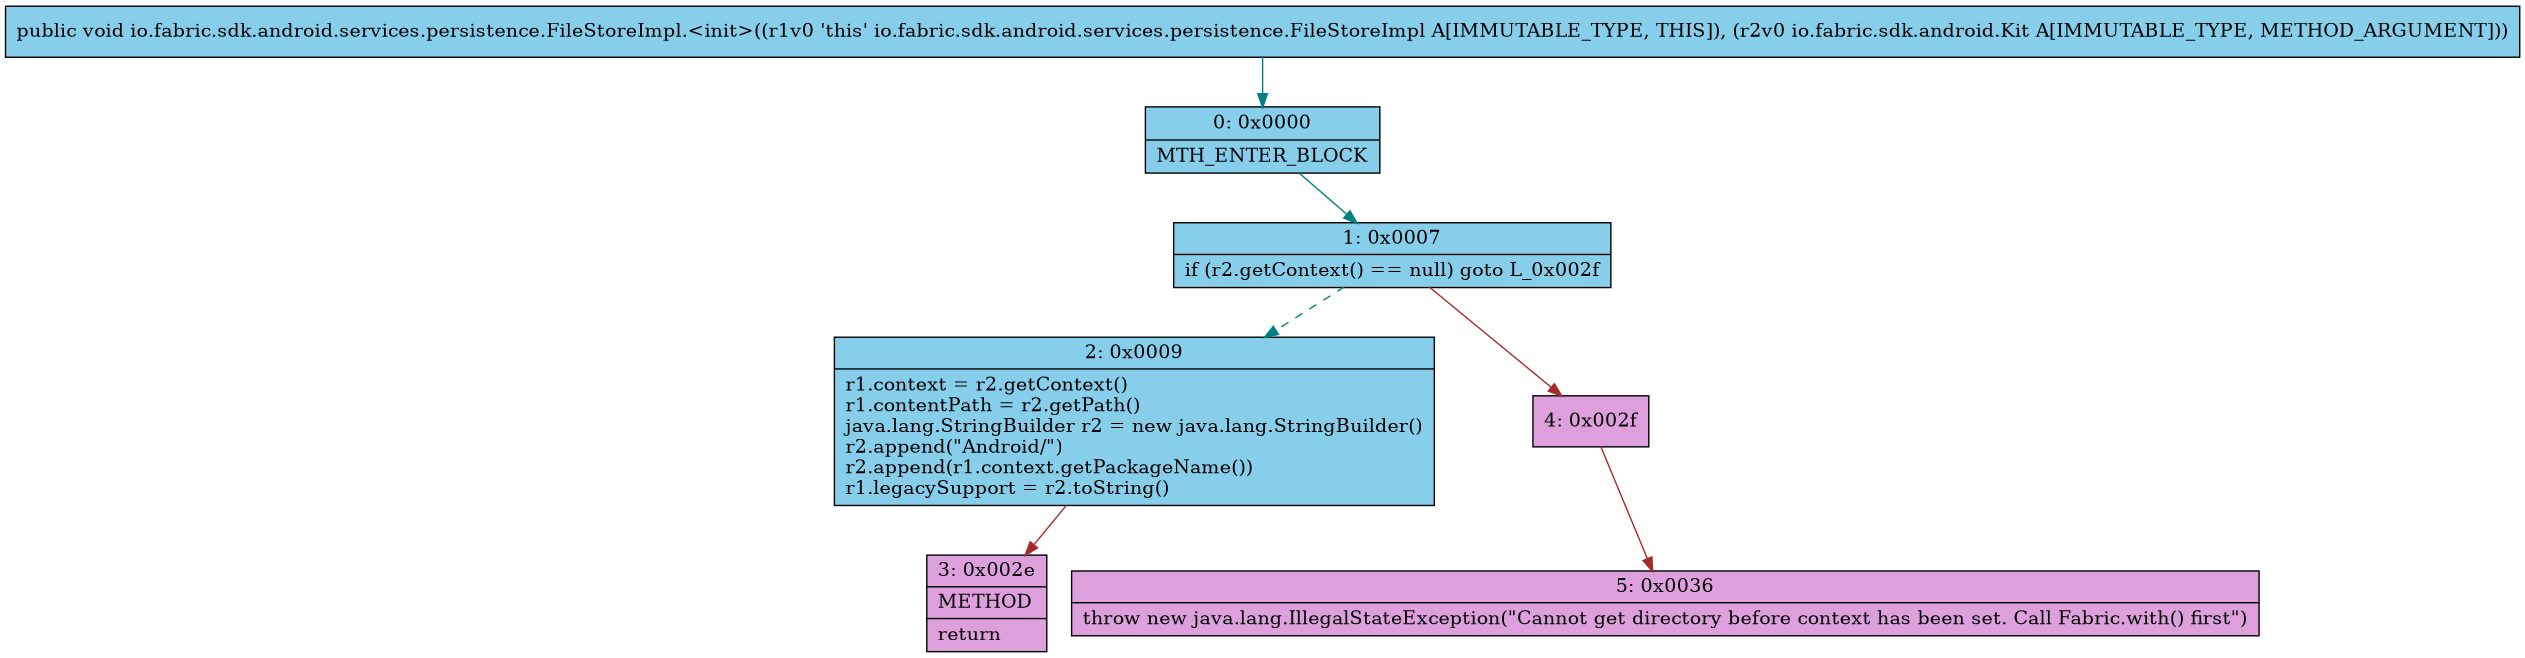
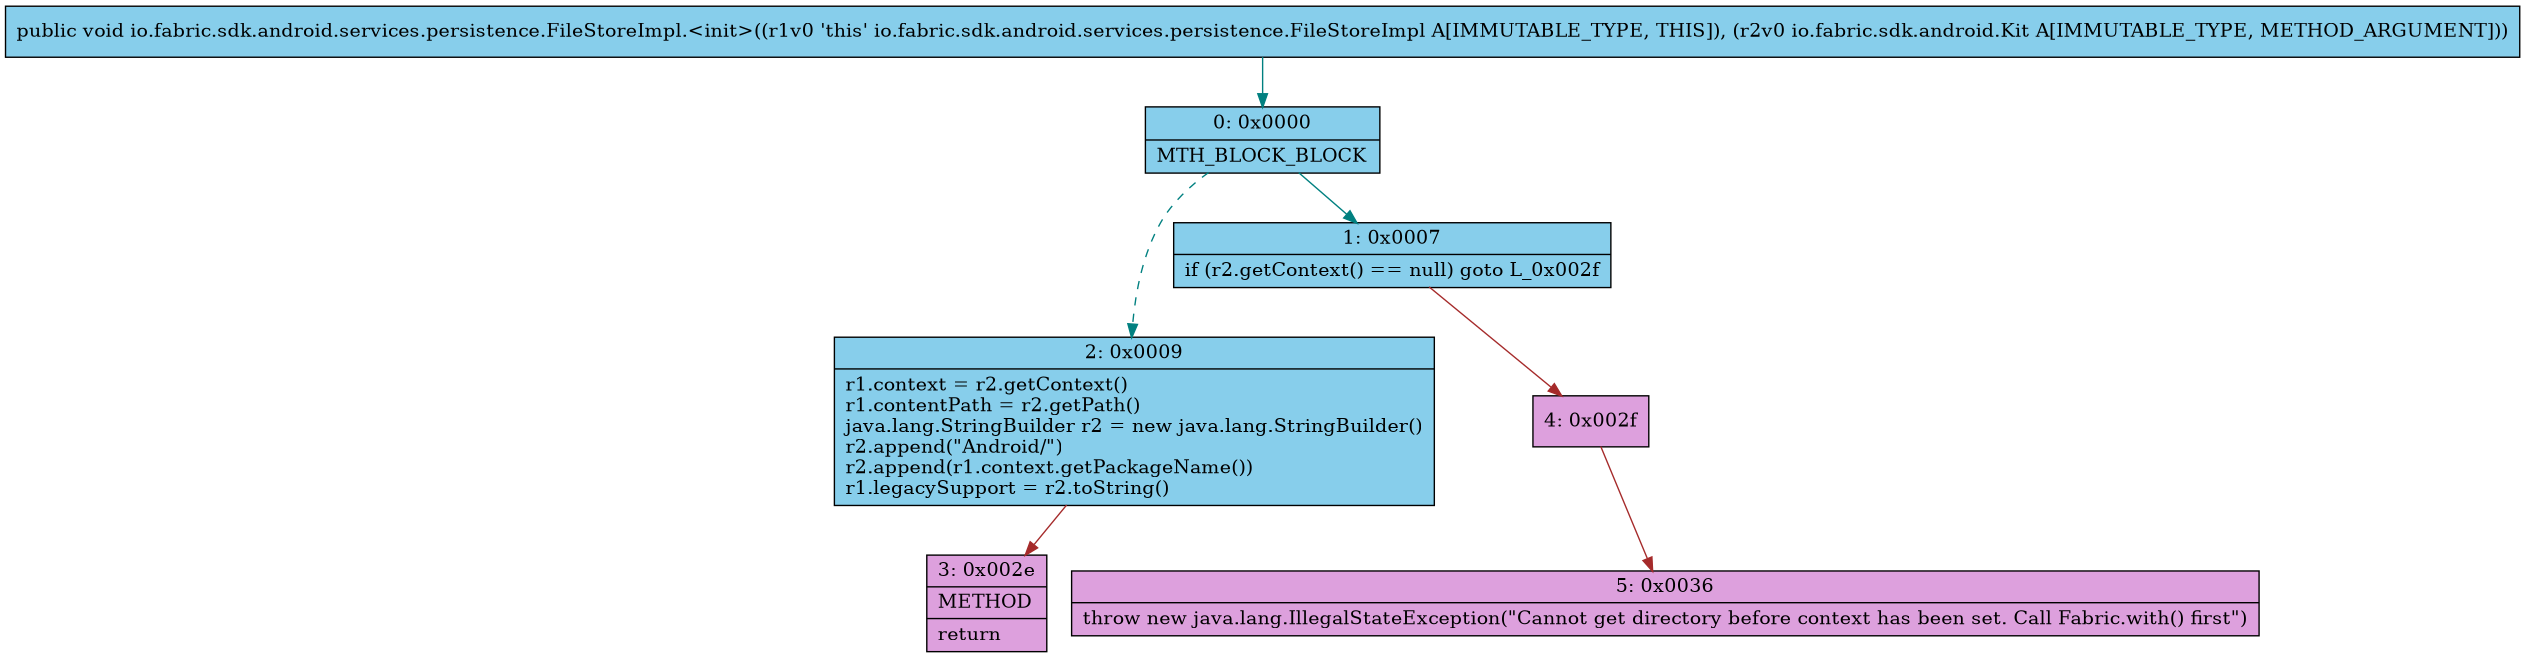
node "0: 0x0000": text "MTH_ENTER_BLOCK" -> "MTH_BLOCK_BLOCK"
edge "1: 0x0007" -> "2: 0x0009": now "0: 0x0000" -> "2: 0x0009"
